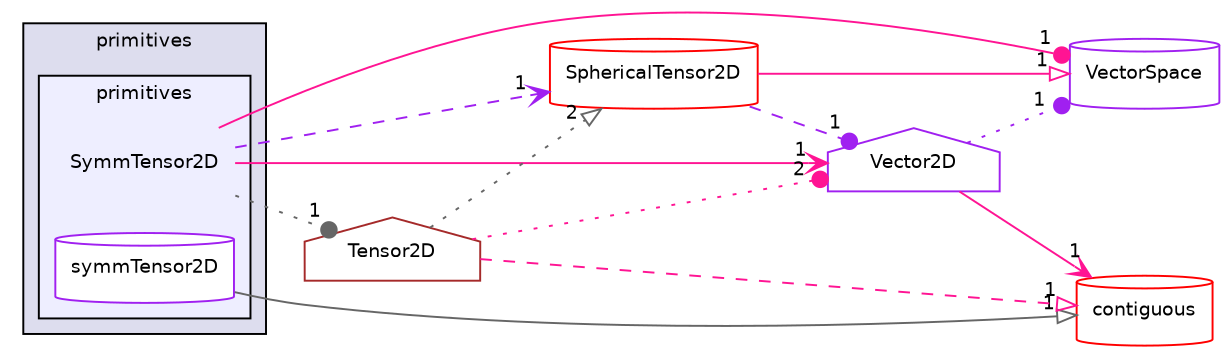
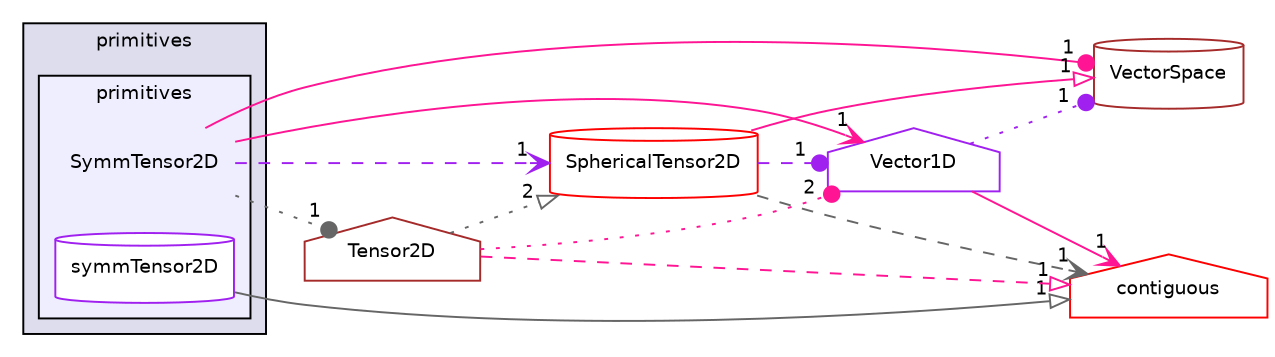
node "VectorSpace": color purple -> brown
node "Vector2D": label "Vector2D" -> "Vector1D"
edge "SphericalTensor2D" -> "contiguous": added
node "contiguous": shape cylinder -> house
